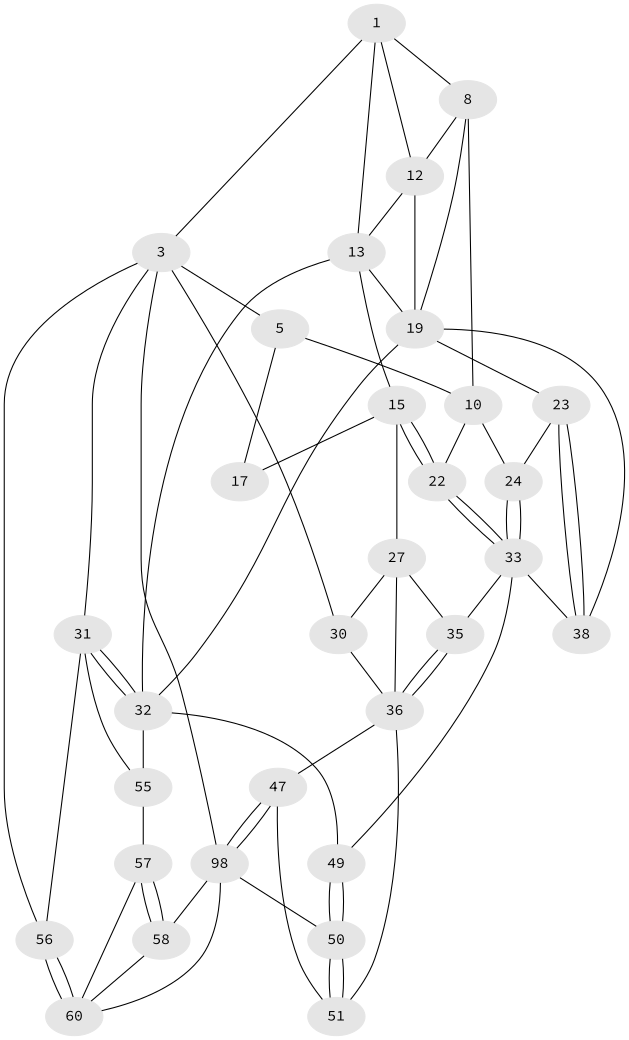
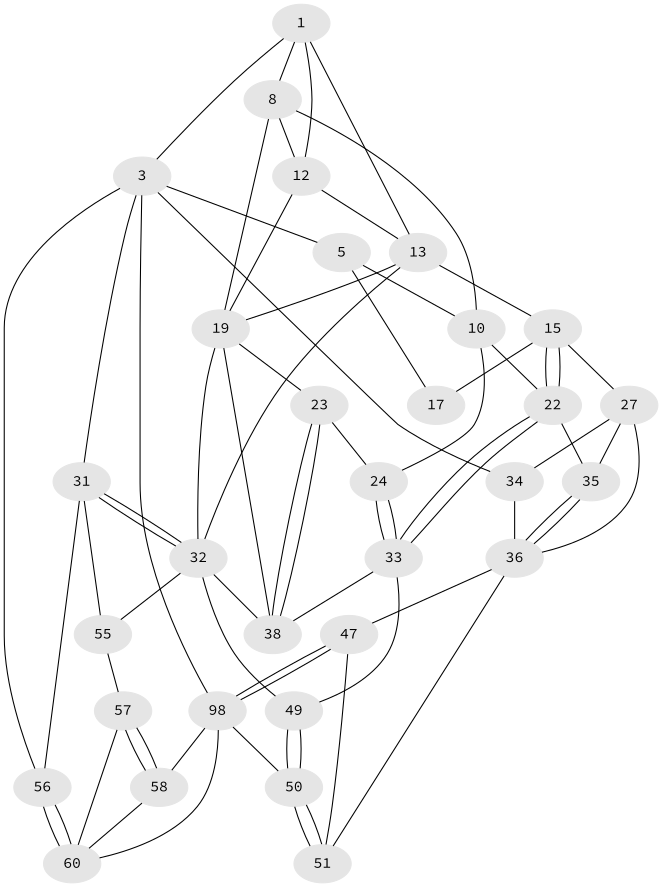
edge "32" -- "38": added
edge "33" -- "35": now "22" -- "35"
node "30": label "30" -> "34"
